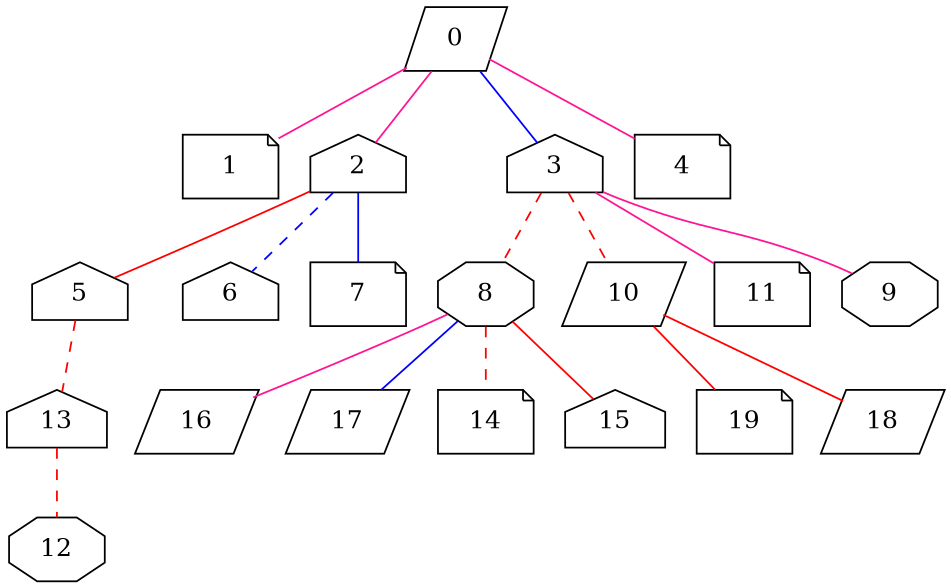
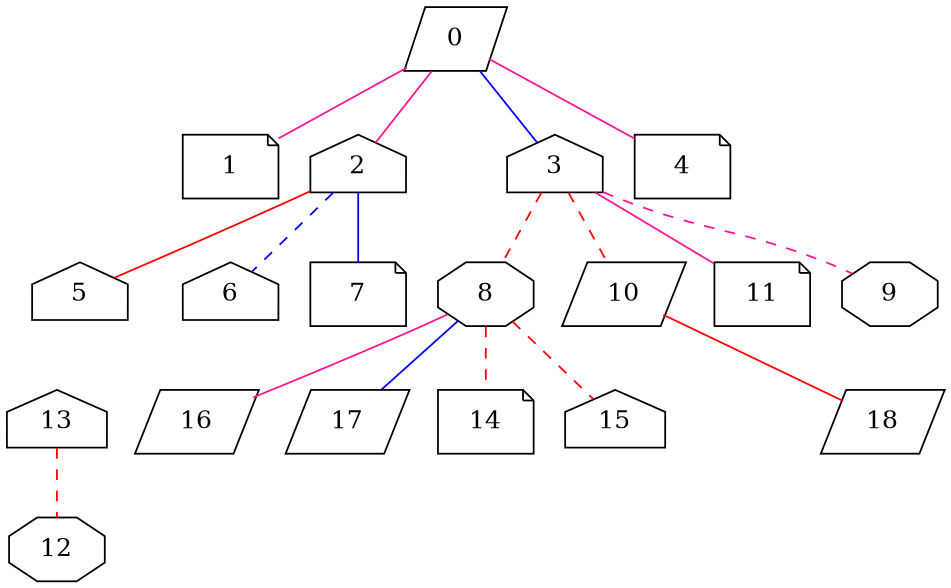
edge "3" -- "9": style solid -> dashed
edge "5" -- "13": removed
edge "8" -- "15": style solid -> dashed
node "19": removed
